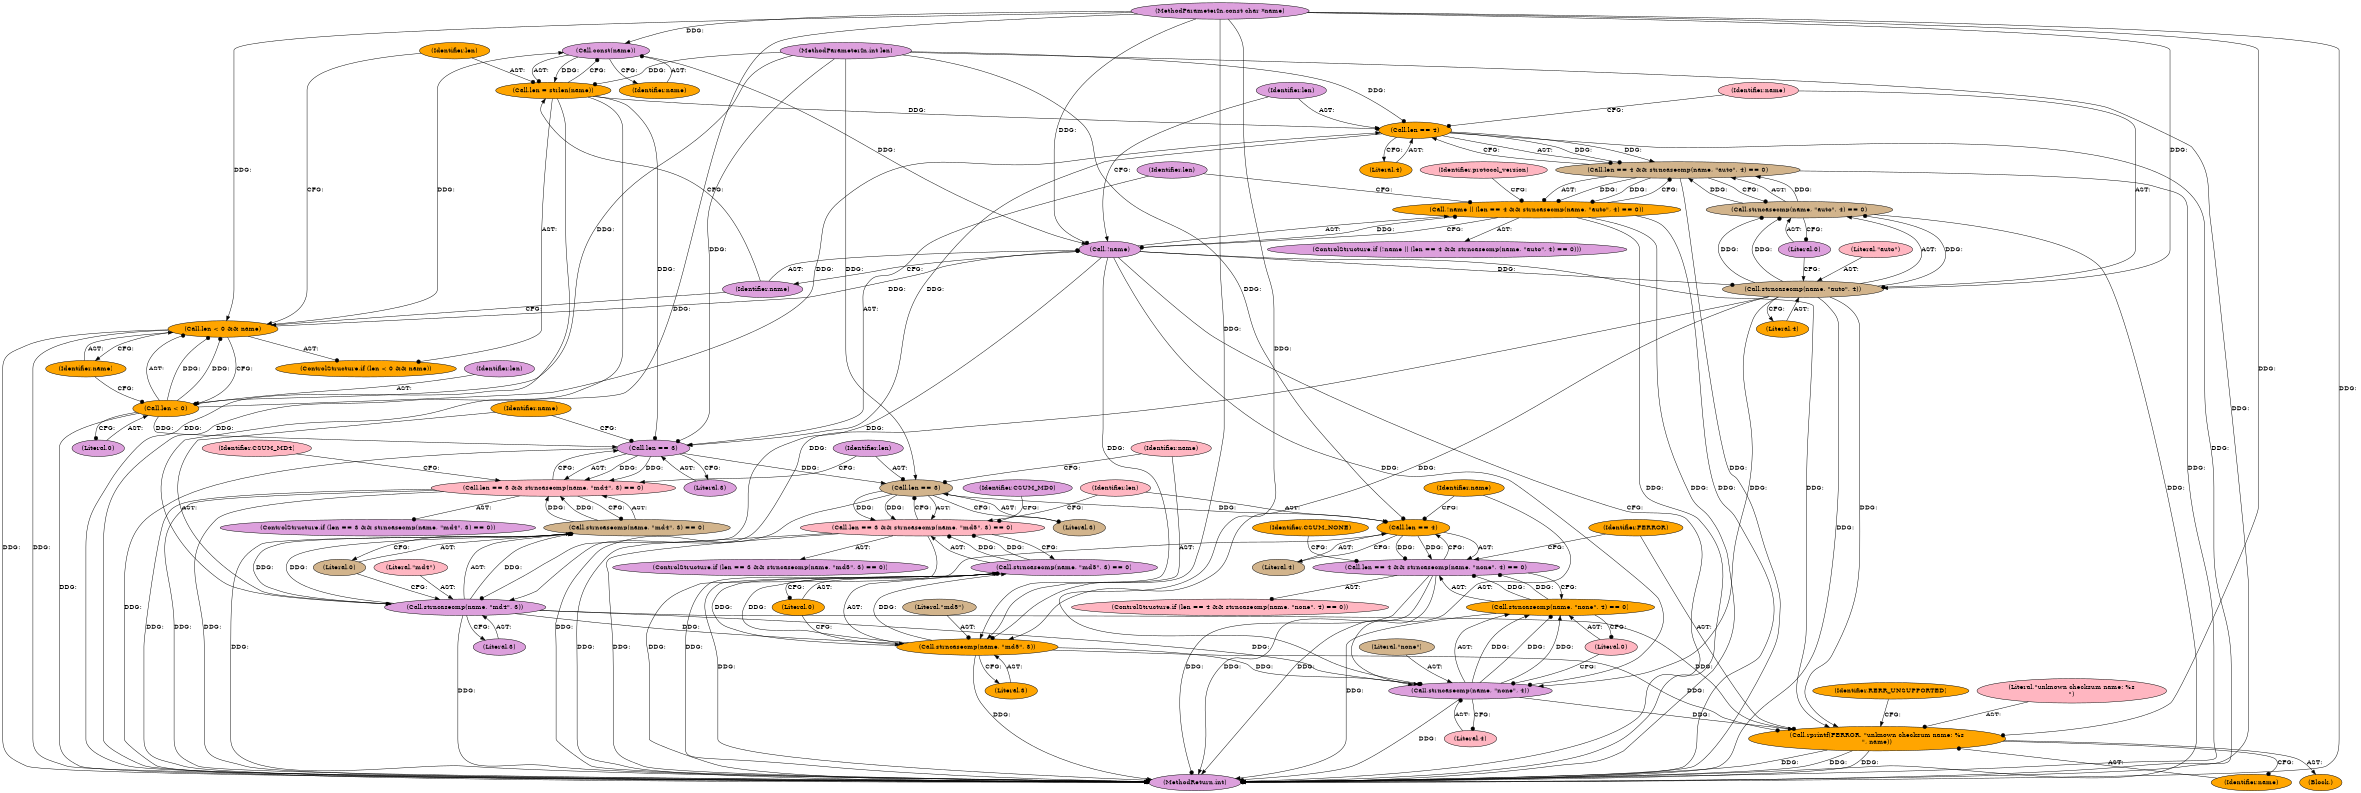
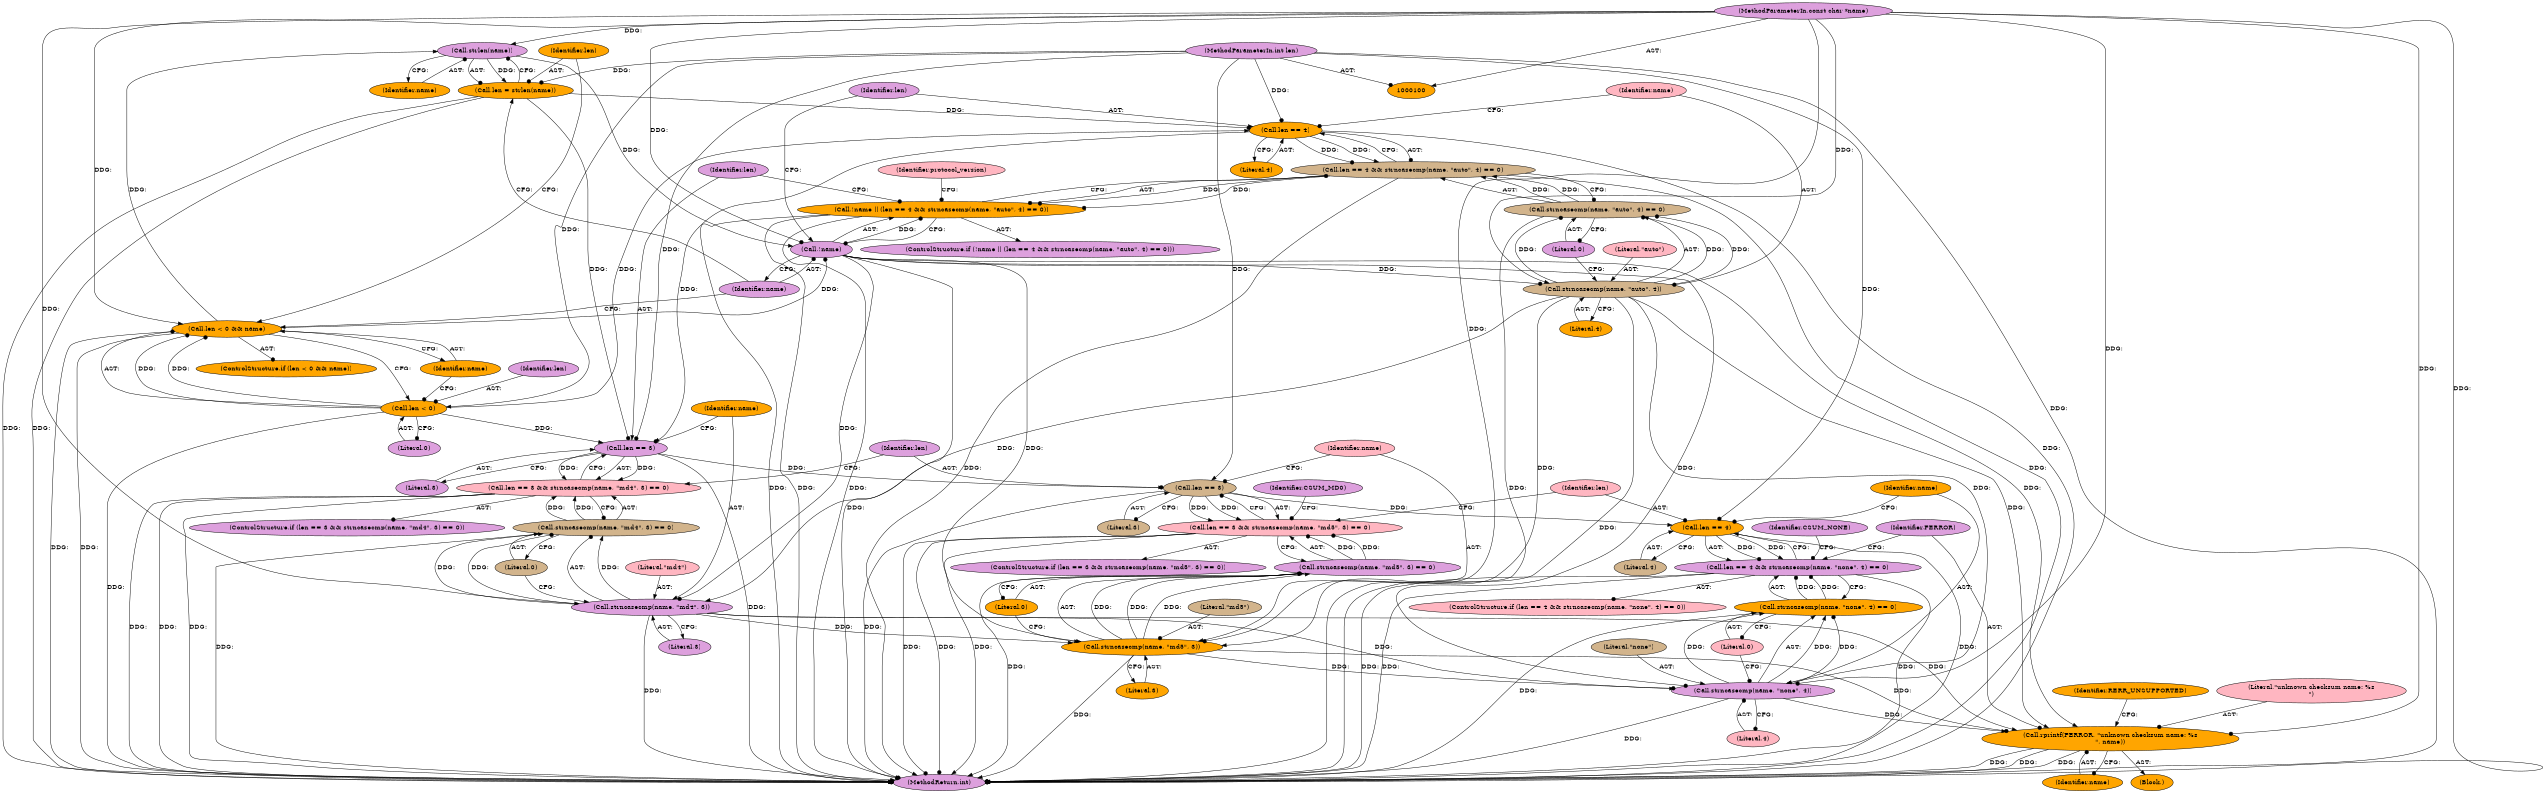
node "(Call,const(name))": label "(Call,const(name))" -> "(Call,strlen(name))"
node "1000100": added
edge "(Call,len = strlen(name))" -> "(ControlStructure,if (len < 0 && name))": removed, label "AST:"
node "(Identifier,CSUM_MD4)": removed
edge "(Call,!name)" -> "(MethodReturn,int)": label "CFG: " -> "DDG: "
node "(Identifier,CSUM_NONE)": fillcolor orange -> plum
node "(Identifier,FERROR)": fillcolor orange -> plum
